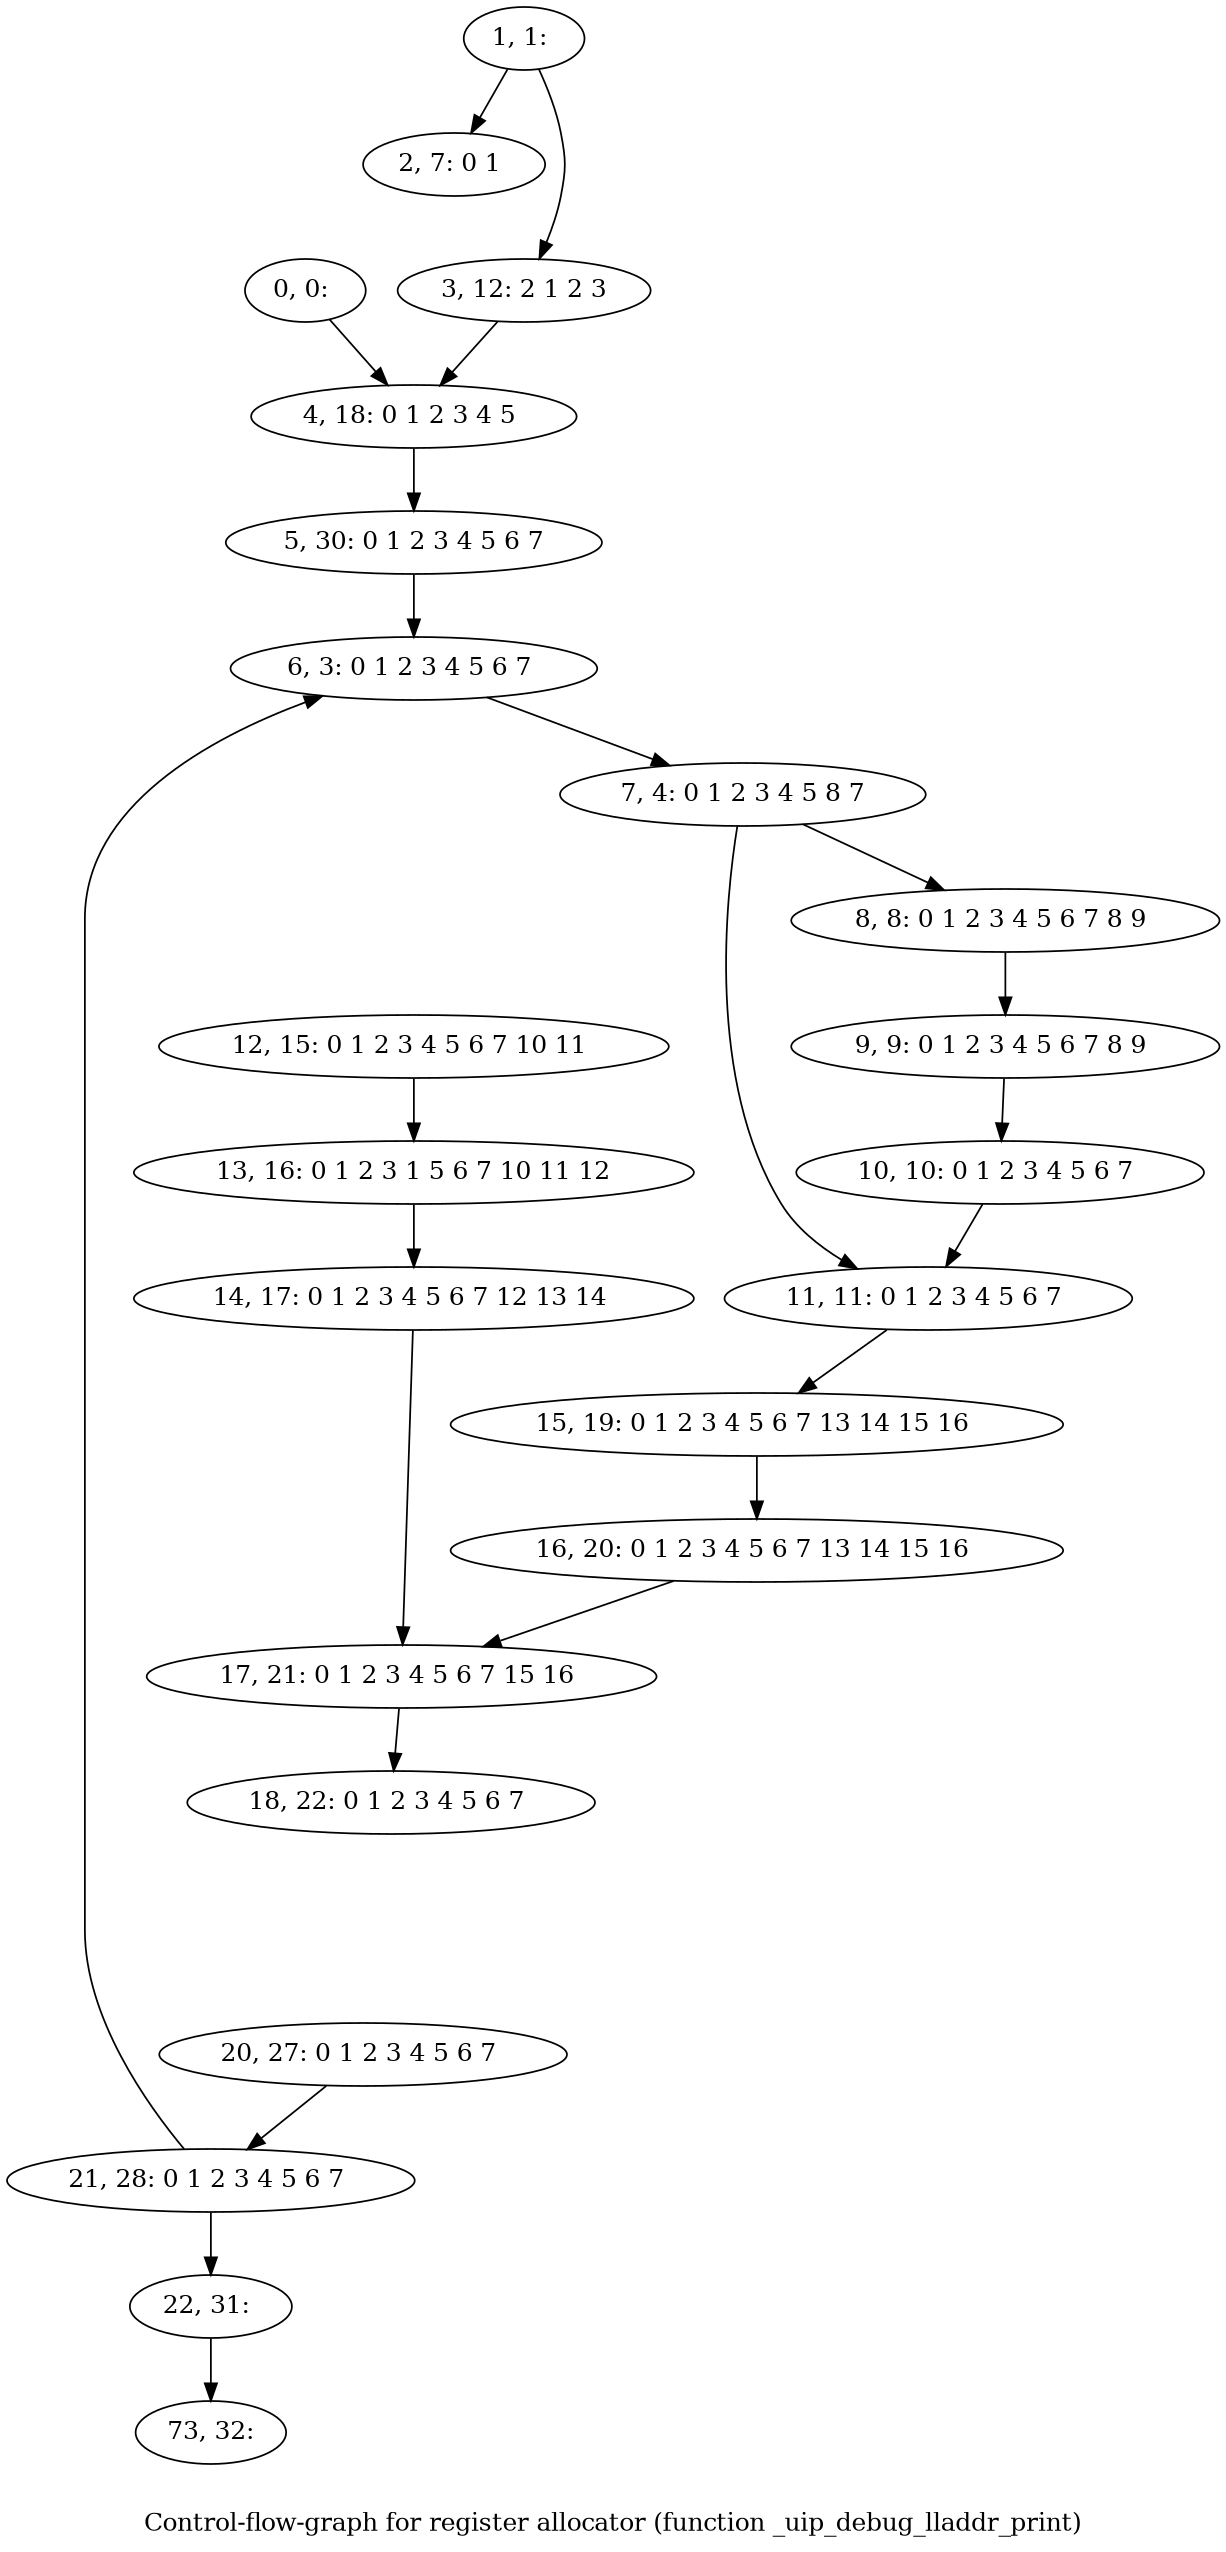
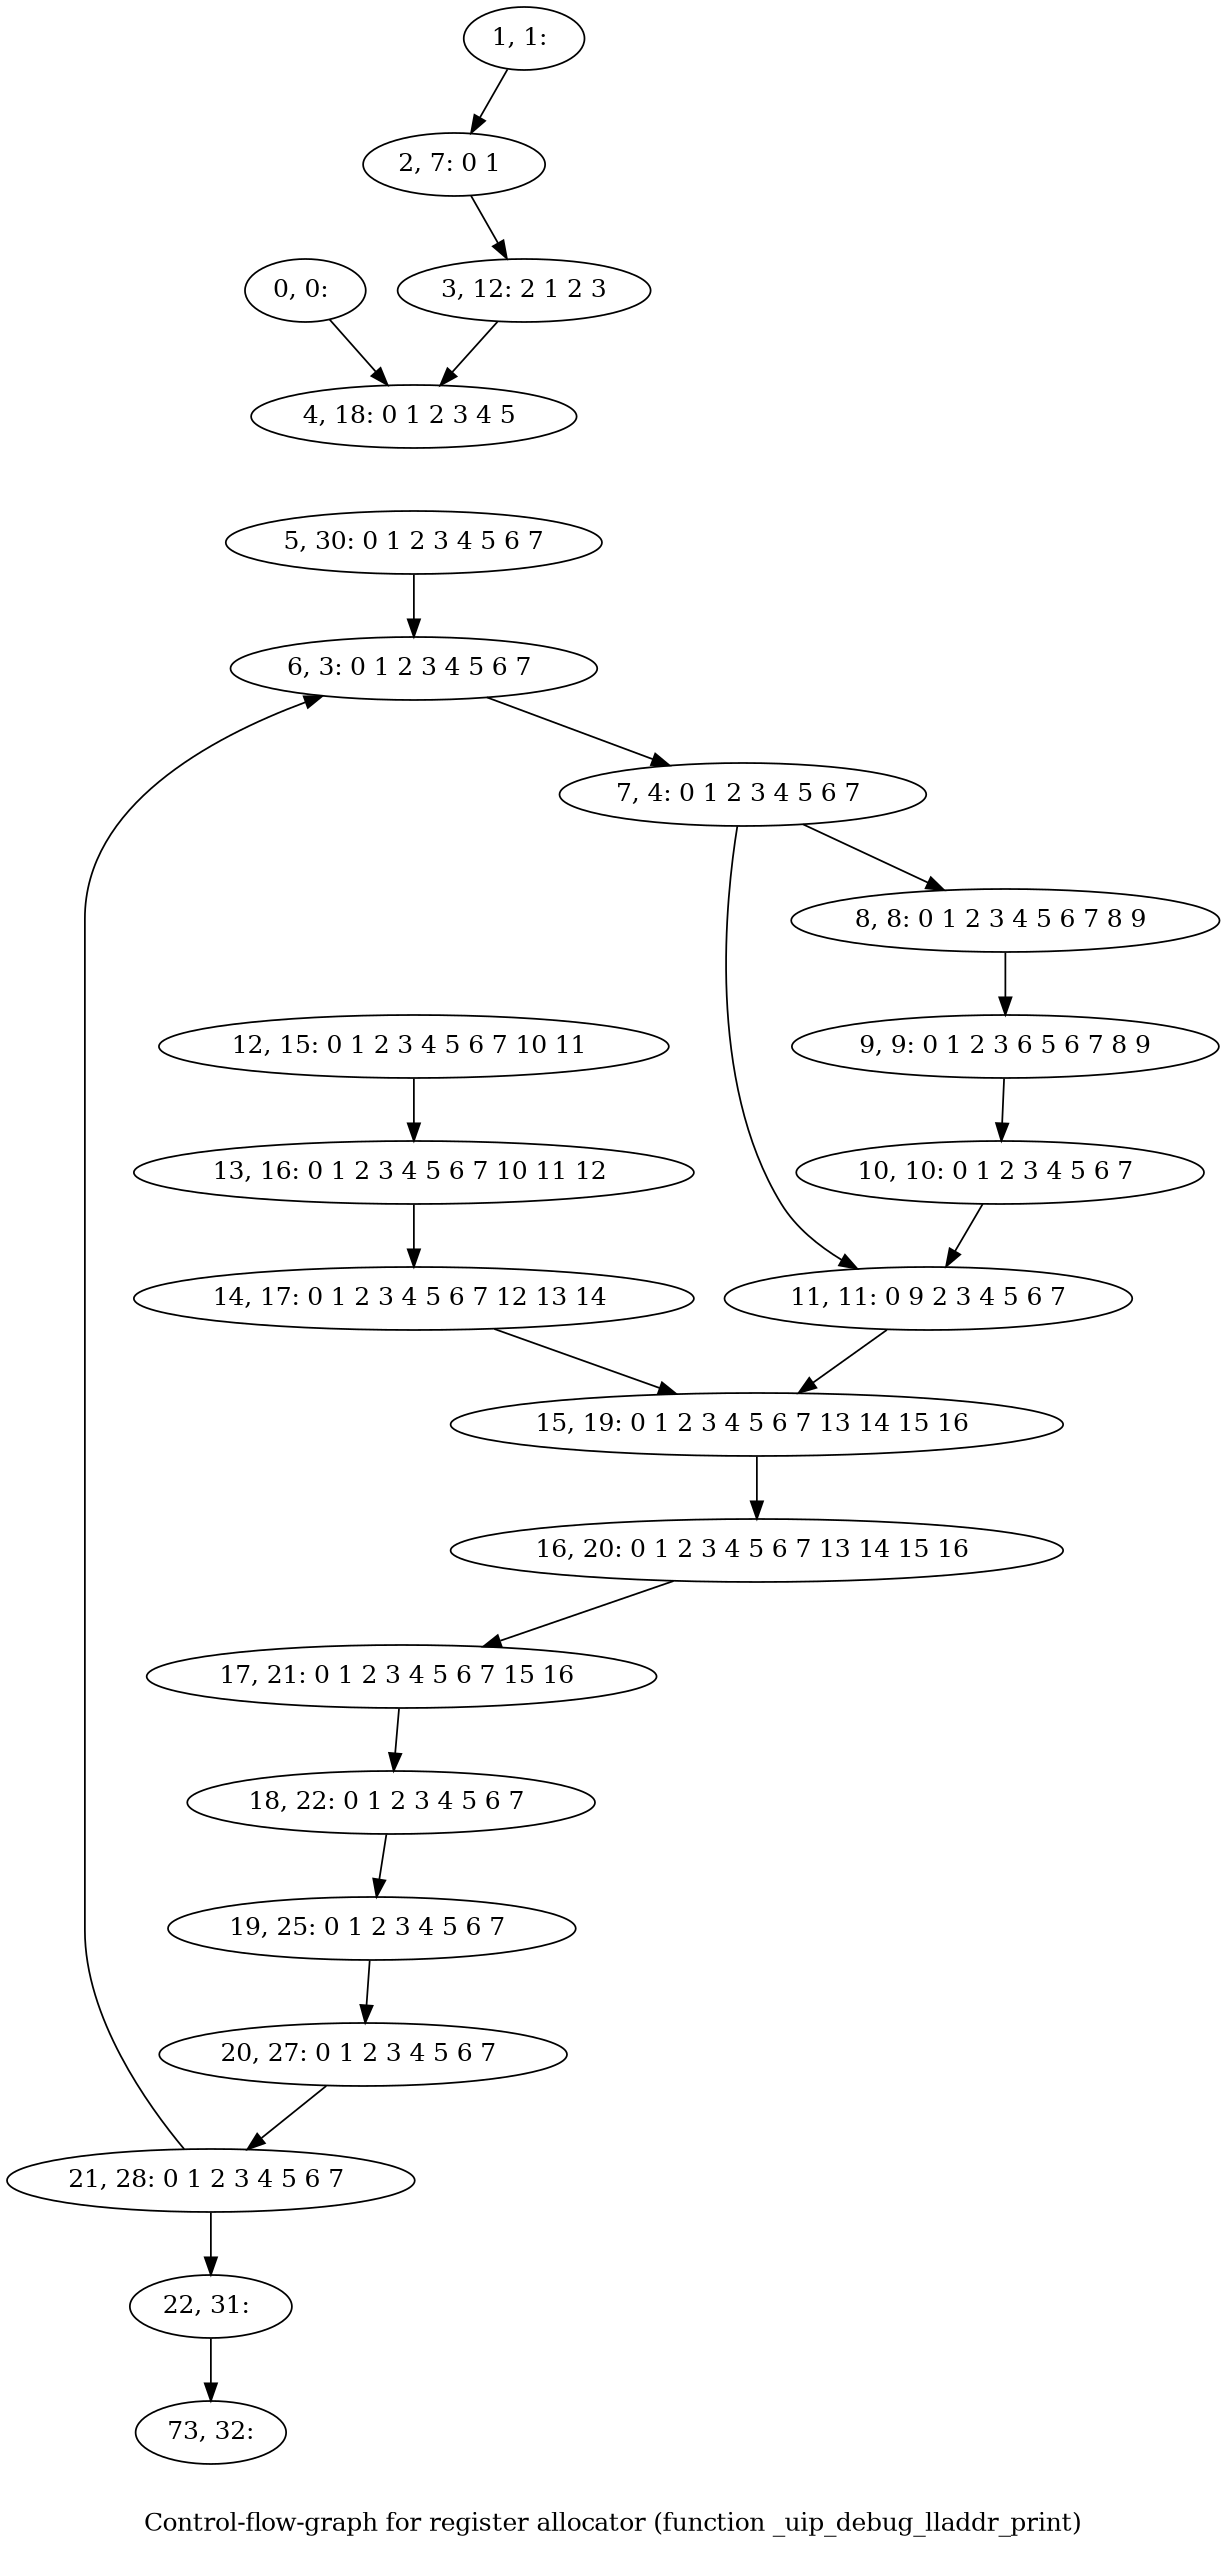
edge "1, 1:" -> "3, 12: 2 1 2 3": now "2, 7: 0 1" -> "3, 12: 2 1 2 3"
edge "4, 18: 0 1 2 3 4 5" -> "5, 30: 0 1 2 3 4 5 6 7": removed
node "7, 4: 0 1 2 3 4 5 8 7": label "7, 4: 0 1 2 3 4 5 8 7" -> "7, 4: 0 1 2 3 4 5 6 7"
node "9, 9: 0 1 2 3 4 5 6 7 8 9": label "9, 9: 0 1 2 3 4 5 6 7 8 9" -> "9, 9: 0 1 2 3 6 5 6 7 8 9"
node "13, 16: 0 1 2 3 1 5 6 7 10 11 12": label "13, 16: 0 1 2 3 1 5 6 7 10 11 12" -> "13, 16: 0 1 2 3 4 5 6 7 10 11 12"
node "11, 11: 0 1 2 3 4 5 6 7": label "11, 11: 0 1 2 3 4 5 6 7" -> "11, 11: 0 9 2 3 4 5 6 7"
edge "14, 17: 0 1 2 3 4 5 6 7 12 13 14" -> "17, 21: 0 1 2 3 4 5 6 7 15 16": now "14, 17: 0 1 2 3 4 5 6 7 12 13 14" -> "15, 19: 0 1 2 3 4 5 6 7 13 14 15 16"
node "19, 25: 0 1 2 3 4 5 6 7": added
